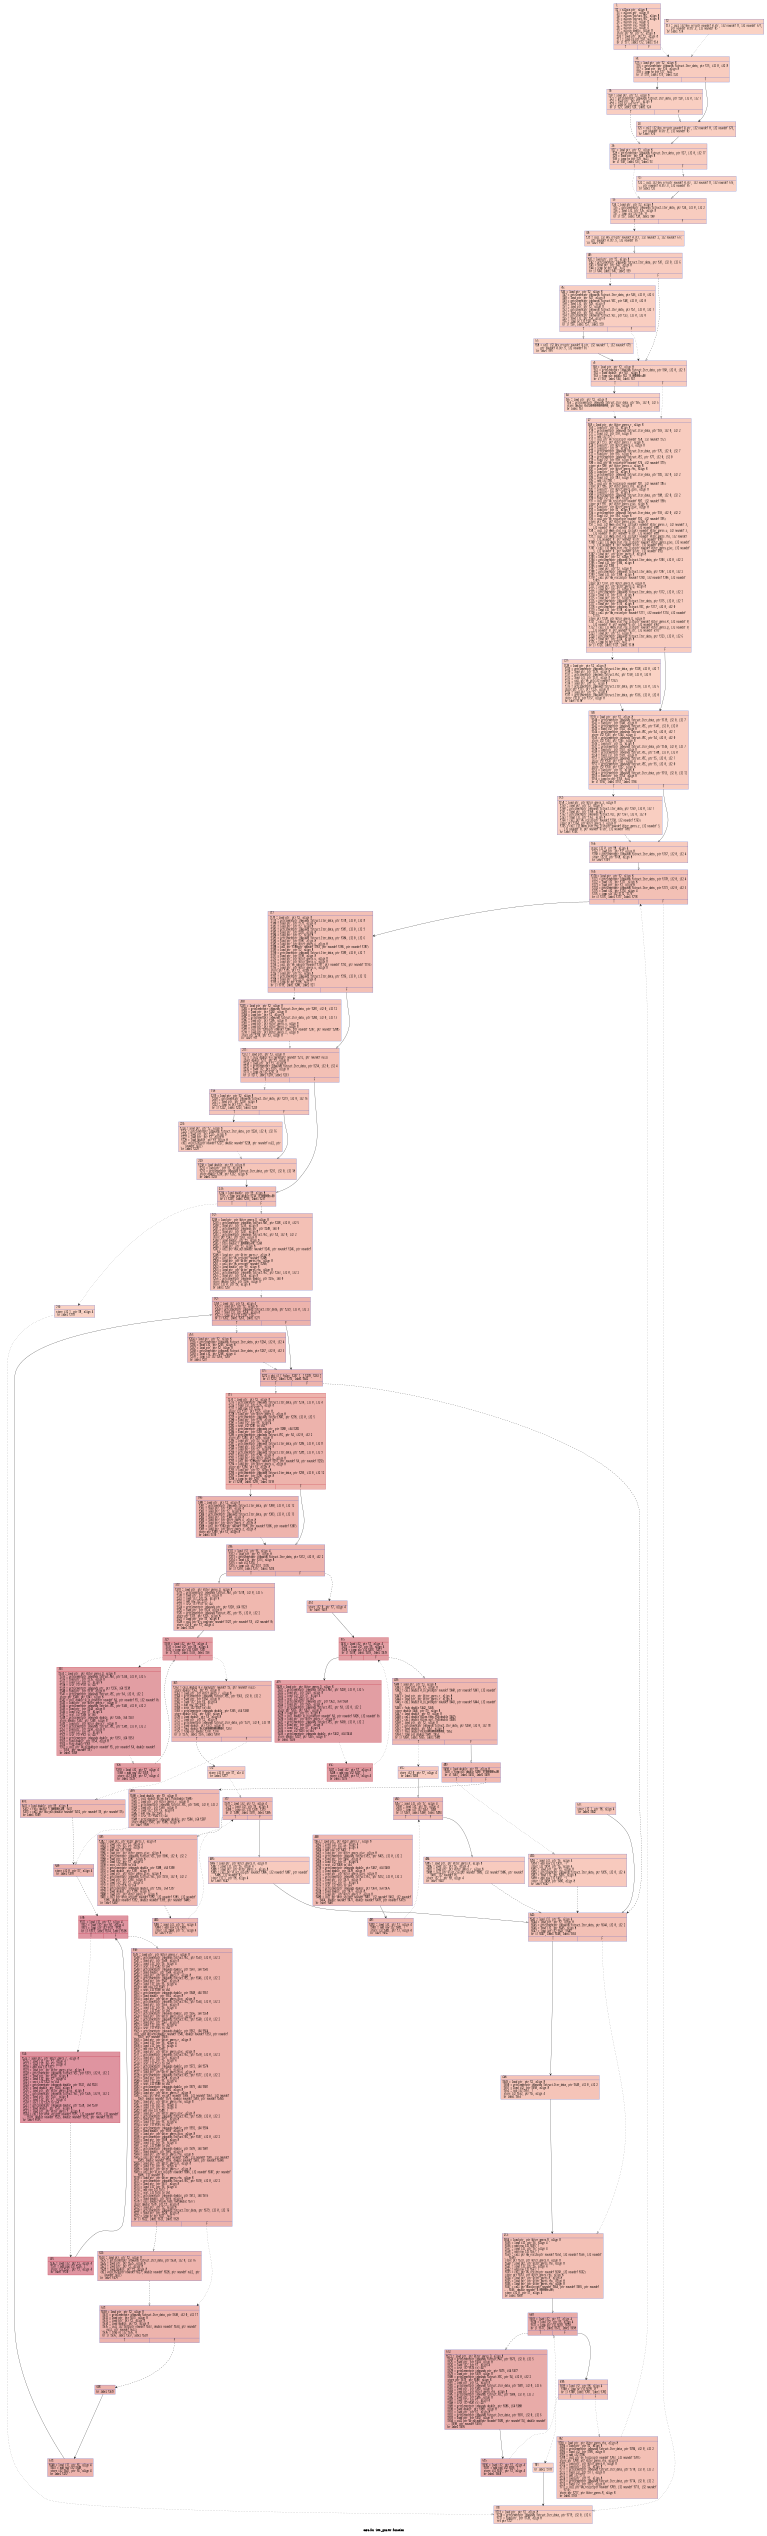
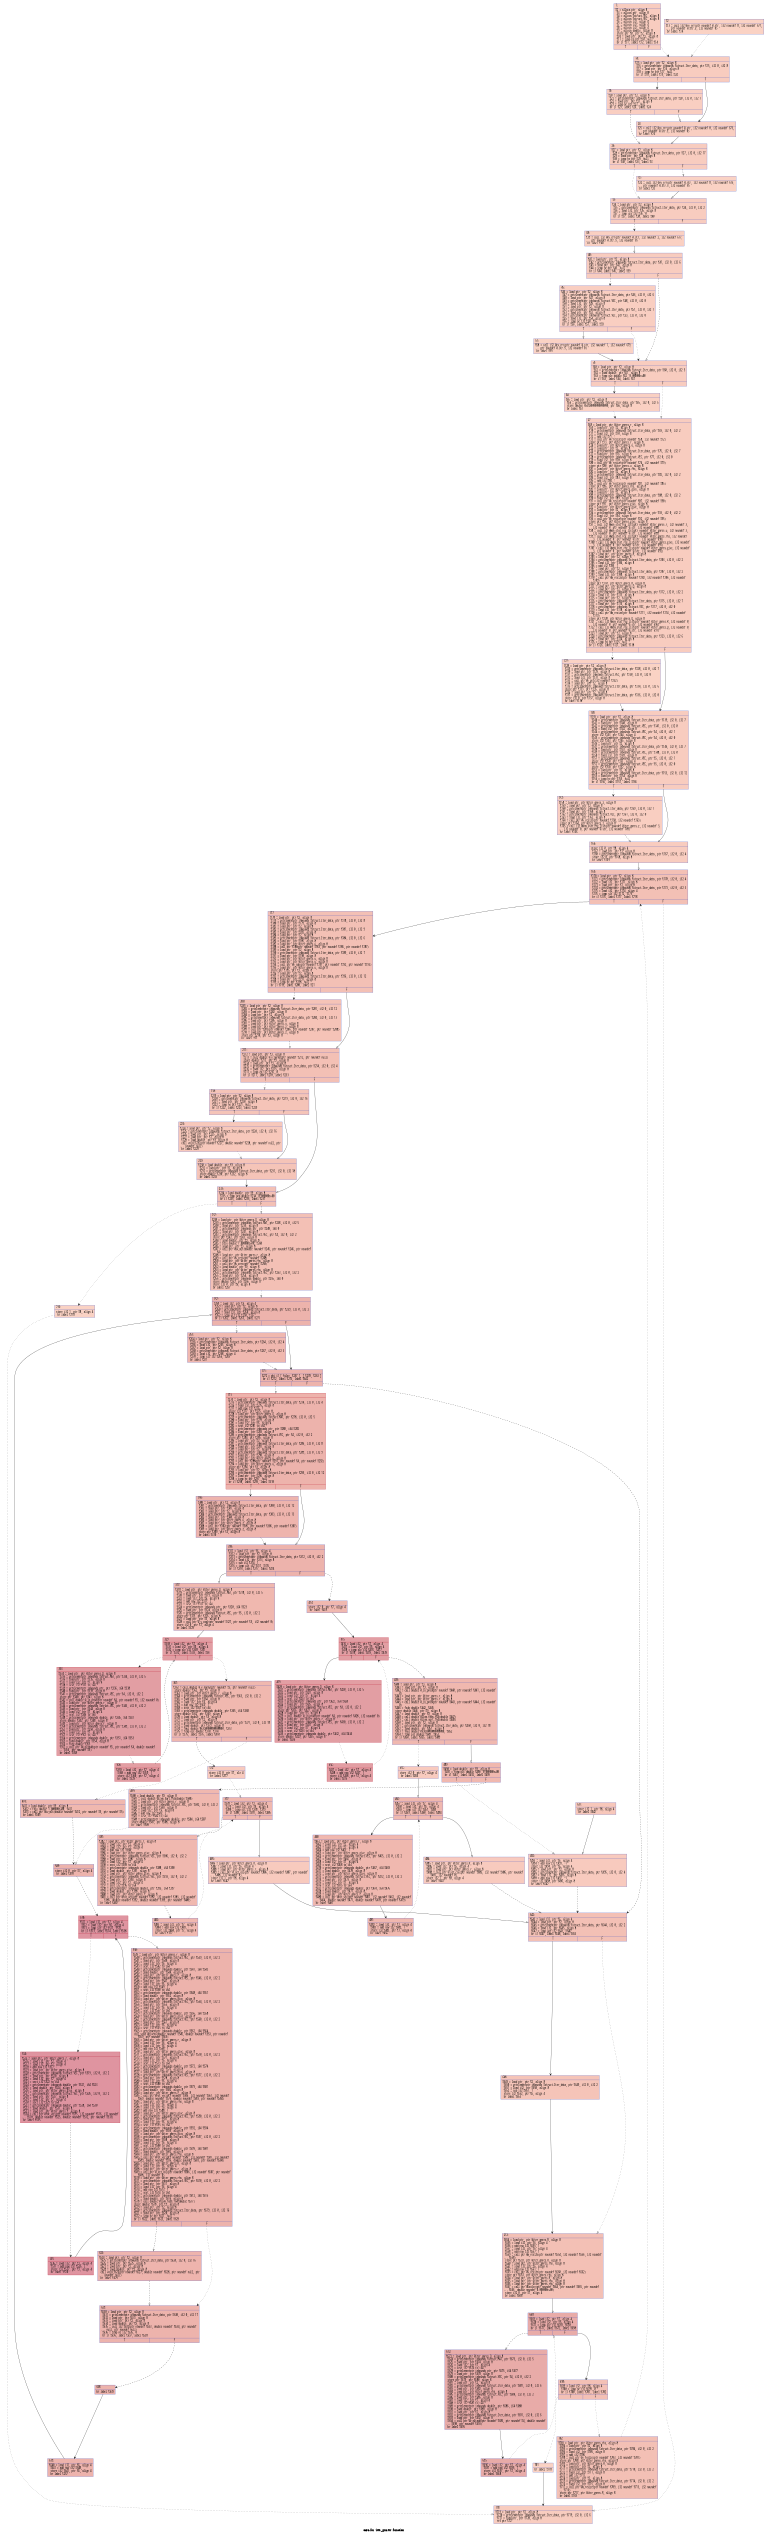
edge "456:" -> "460:": added
edge "637:" -> "642:": now "637:" -> "492:"
